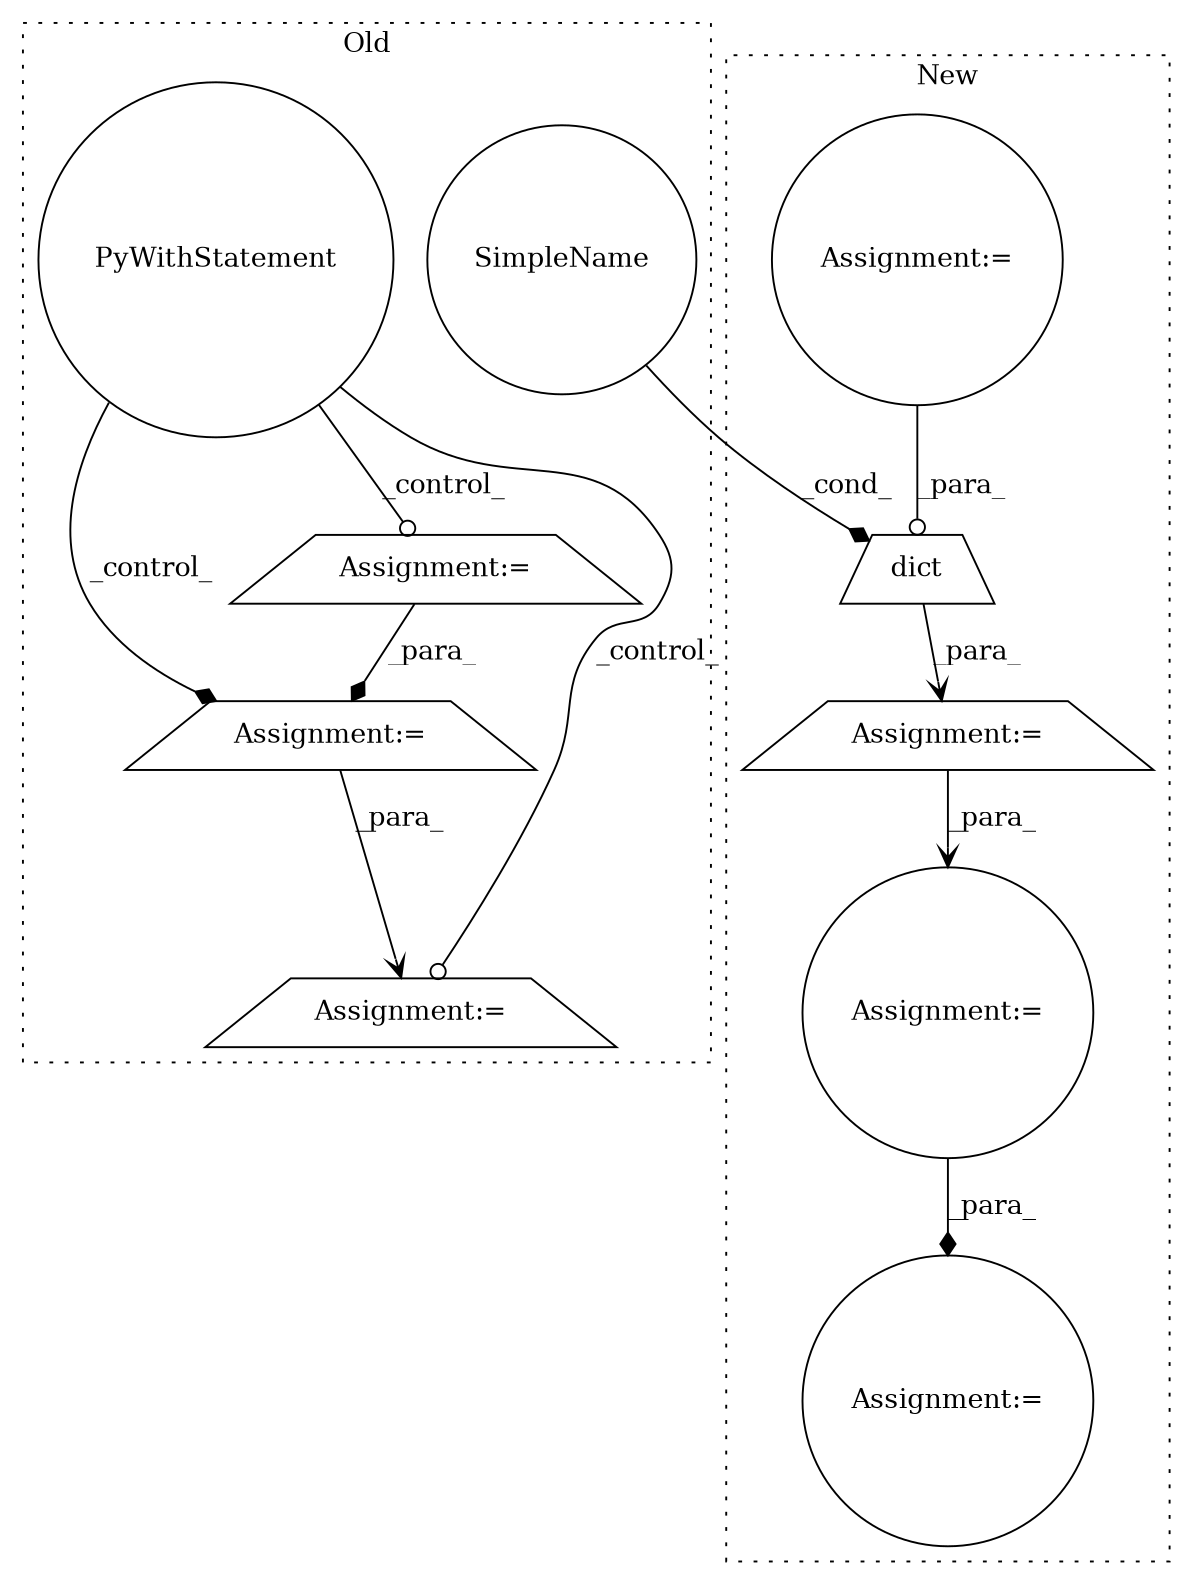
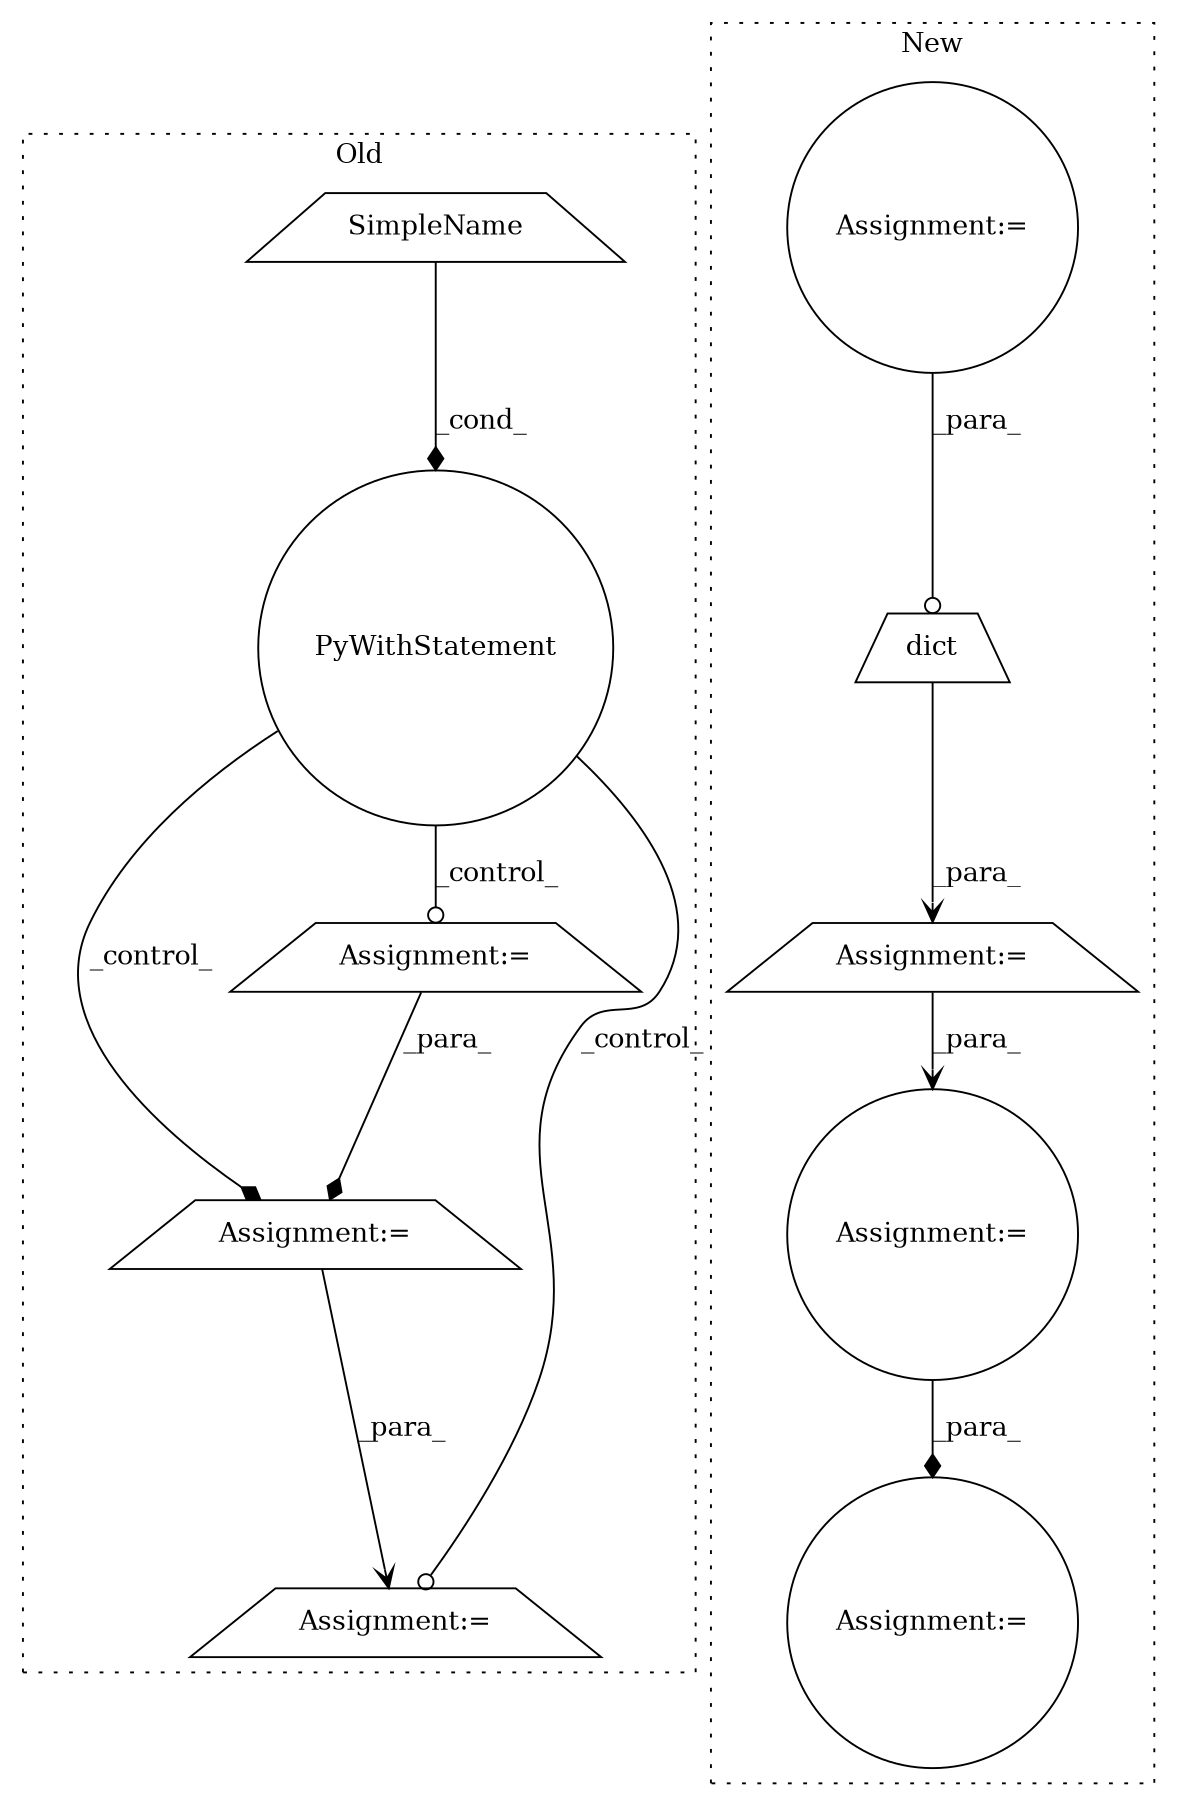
node "SimpleName": shape circle -> trapezium
edge "SimpleName" -> "dict": now "SimpleName" -> "PyWithStatement"
